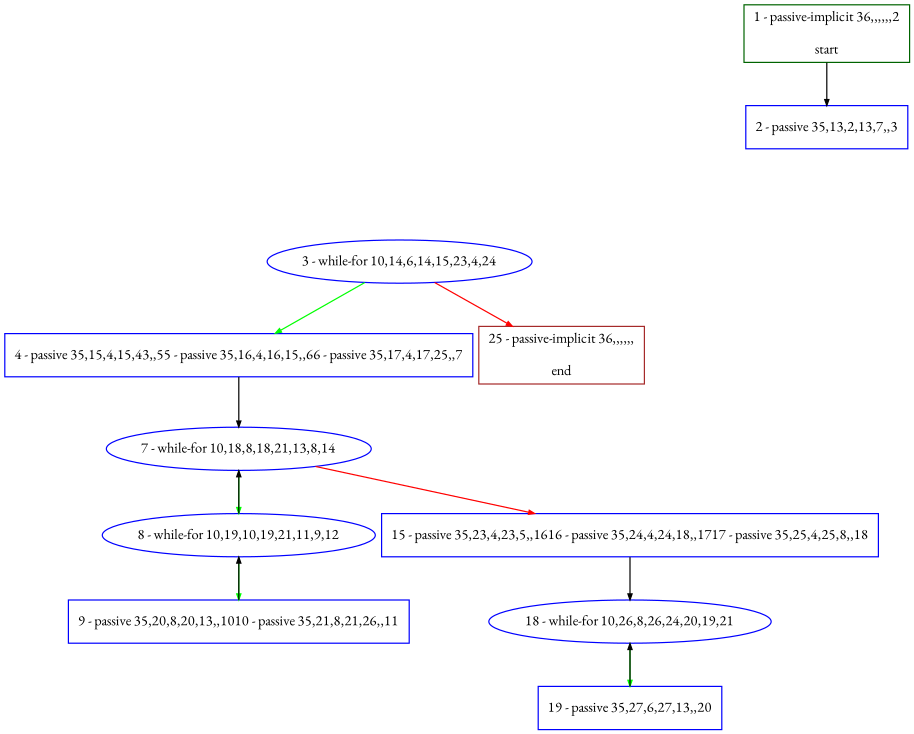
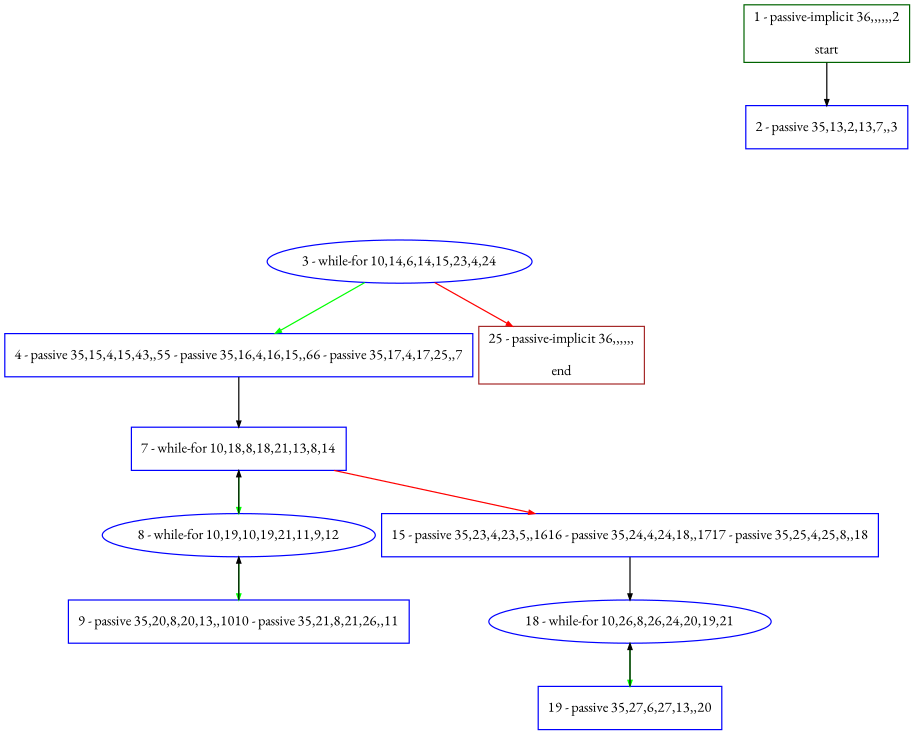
node "7 - while-for 10,18,8,18,21,13,8,14": shape ellipse -> box
